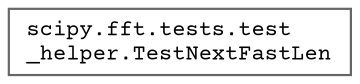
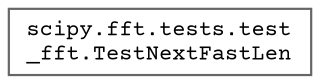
node "scipy.fft.tests.test _helper.TestNextFastLen": label "scipy.fft.tests.test _helper.TestNextFastLen" -> "scipy.fft.tests.test _fft.TestNextFastLen"
